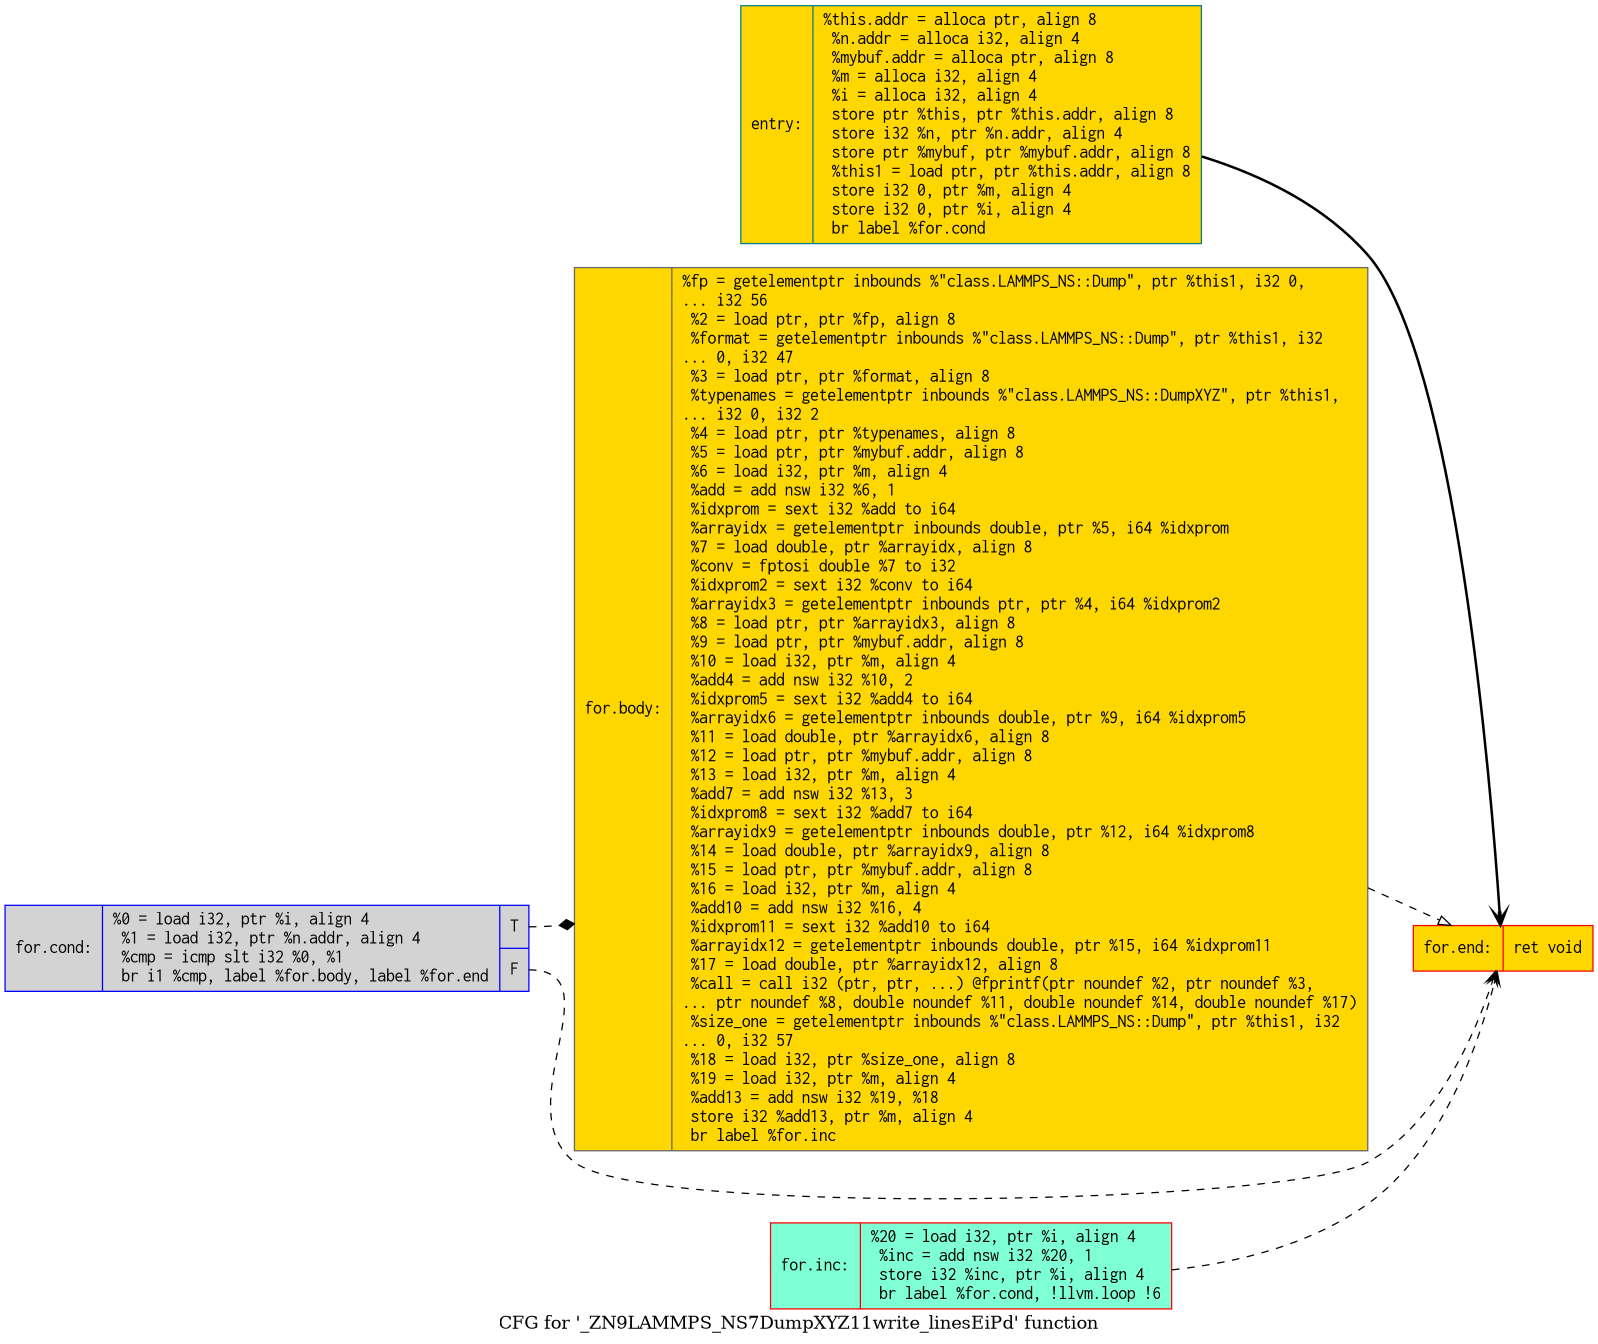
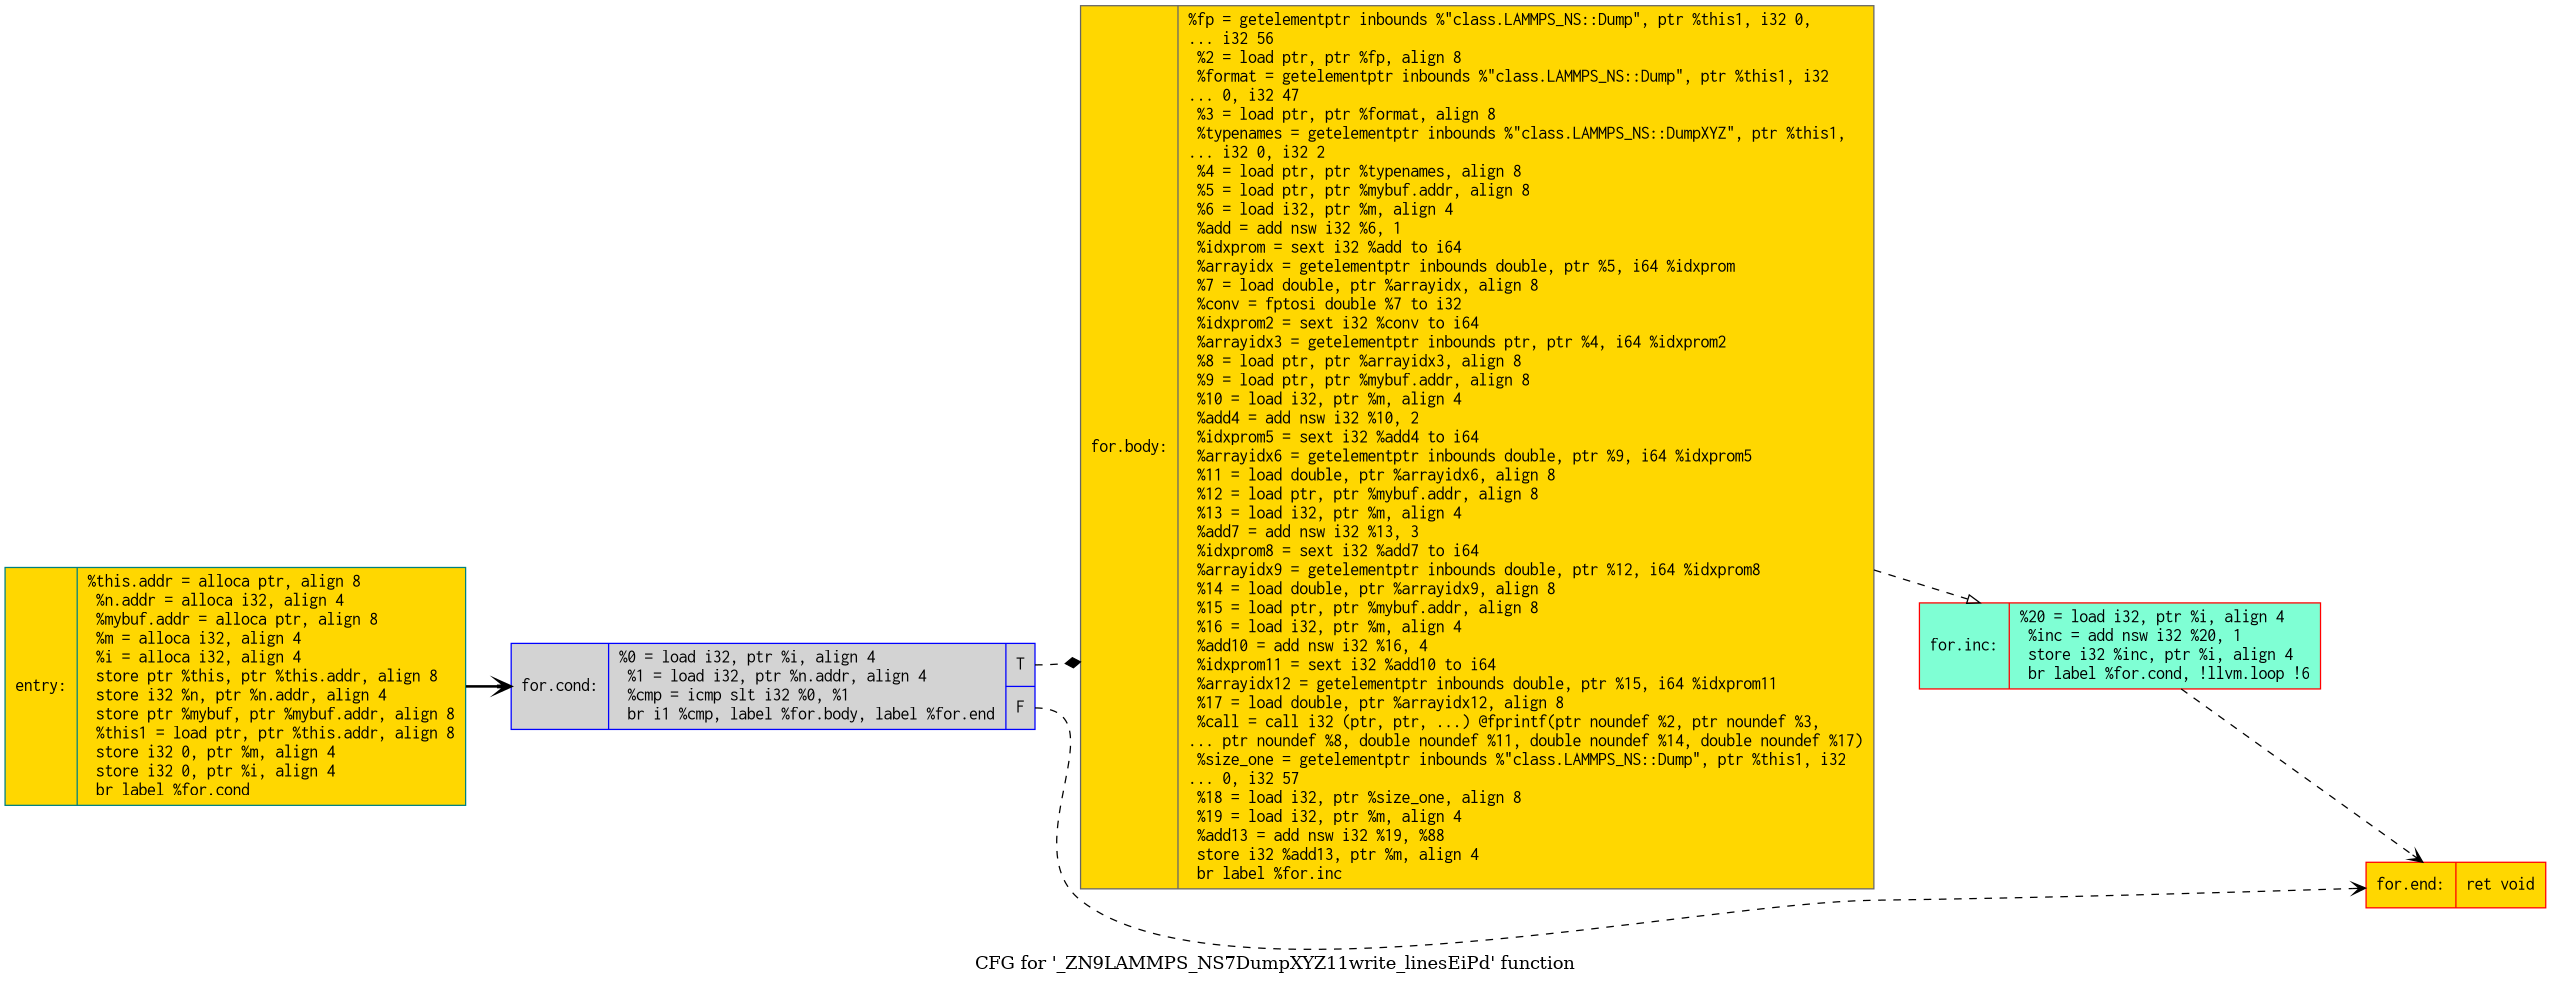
edge "entry:" -> "for.end:": now "entry:" -> "for.cond:"
edge "for.body:" -> "for.end:": now "for.body:" -> "for.inc:"
node "for.body:": text "%add13 = add nsw i32 %19, %18" -> "%add13 = add nsw i32 %19, %88"
